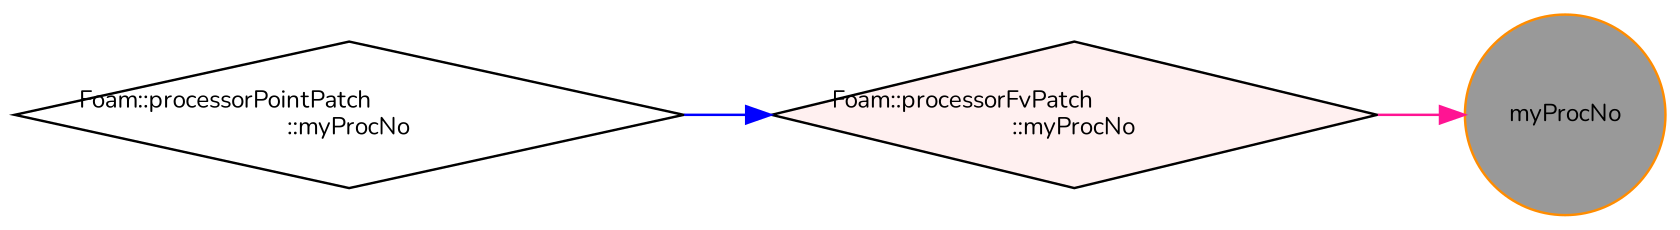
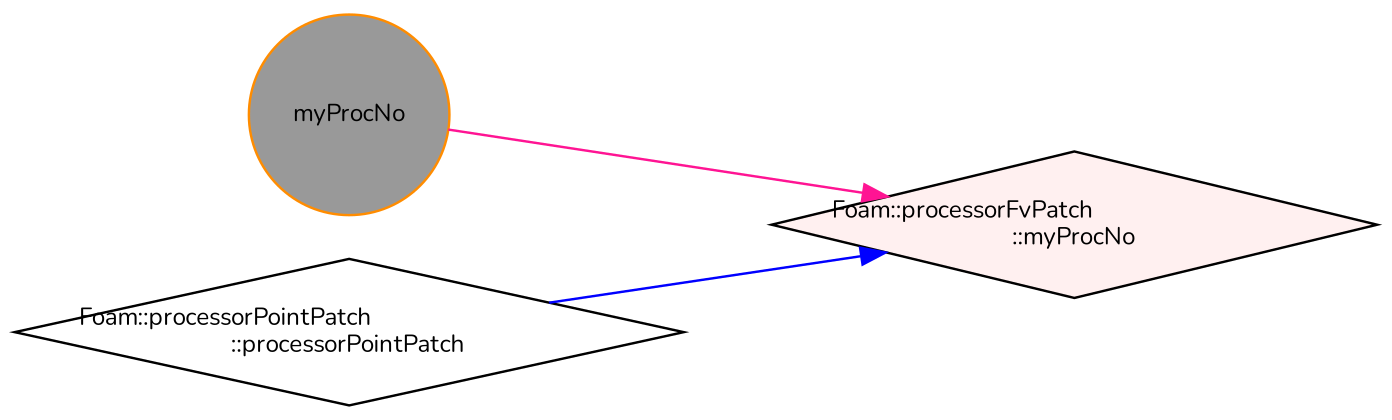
node "Foam::processorPointPatch ::myProcNo": label "Foam::processorPointPatch ::myProcNo" -> "Foam::processorPointPatch ::processorPointPatch"
edge "Foam::processorFvPatch ::myProcNo" -> "myProcNo": reversed
